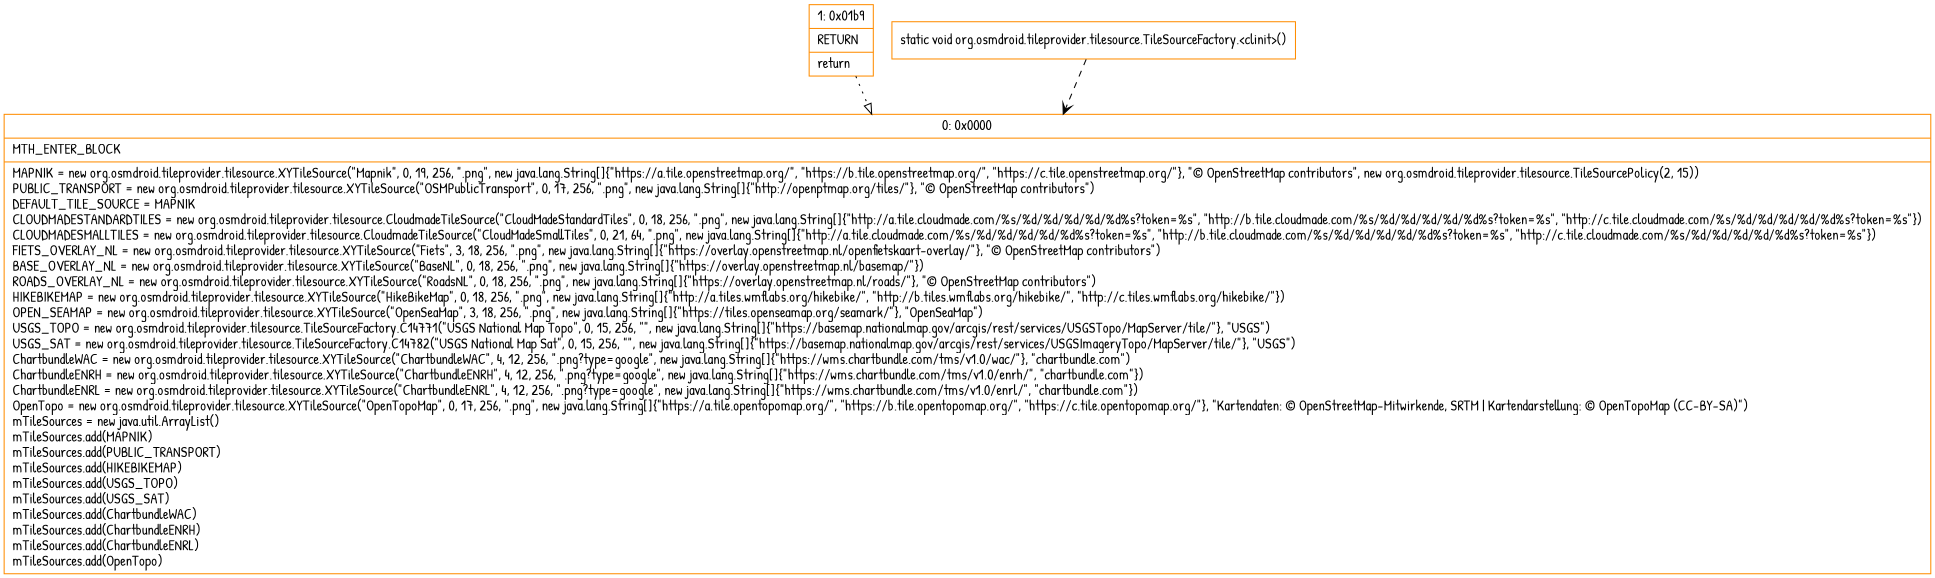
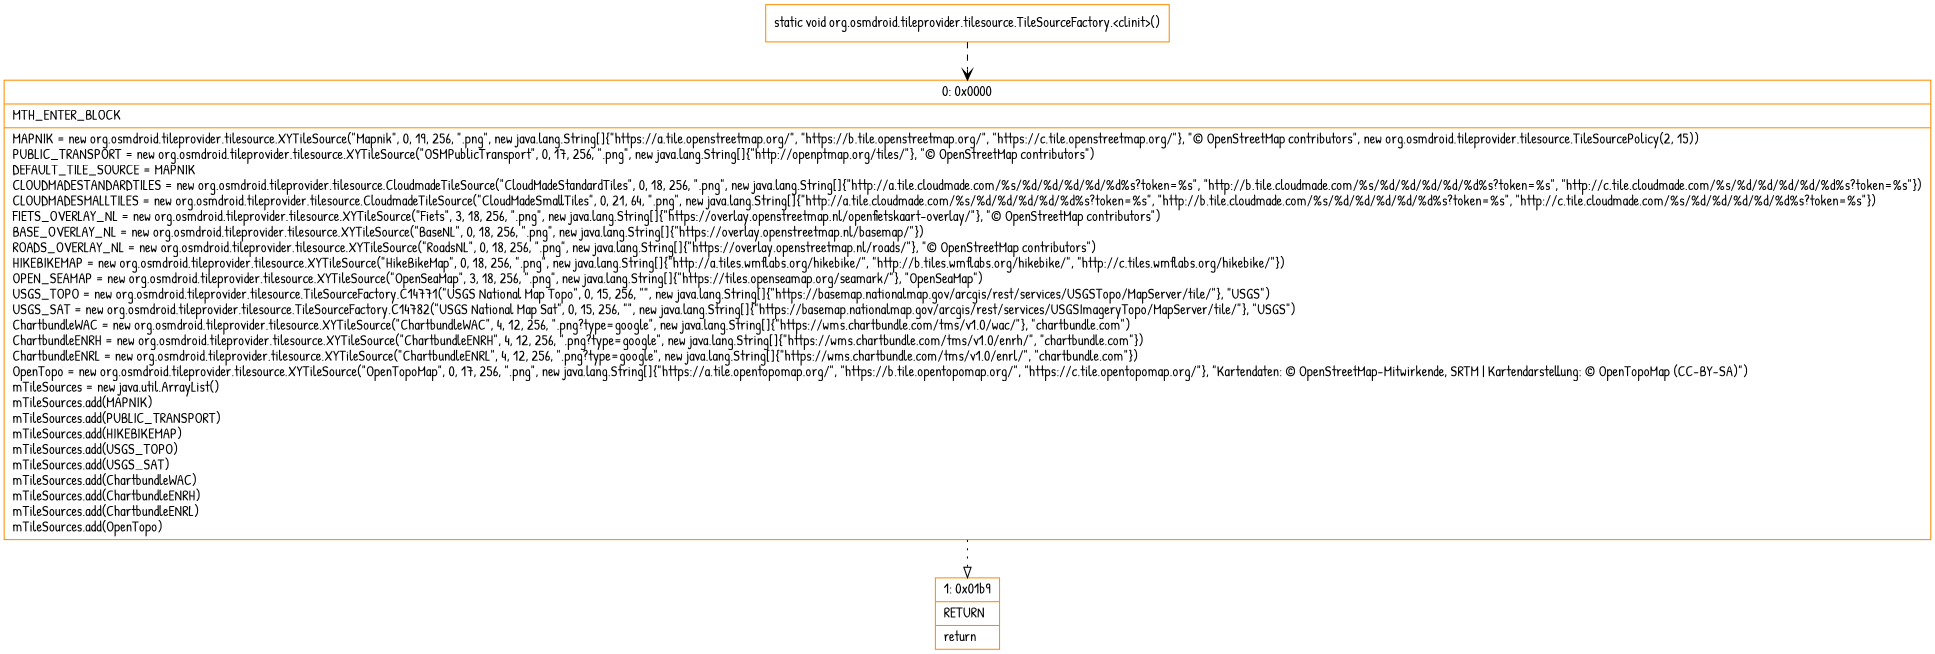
edge "1: 0x01b9" -> "0: 0x0000": reversed
